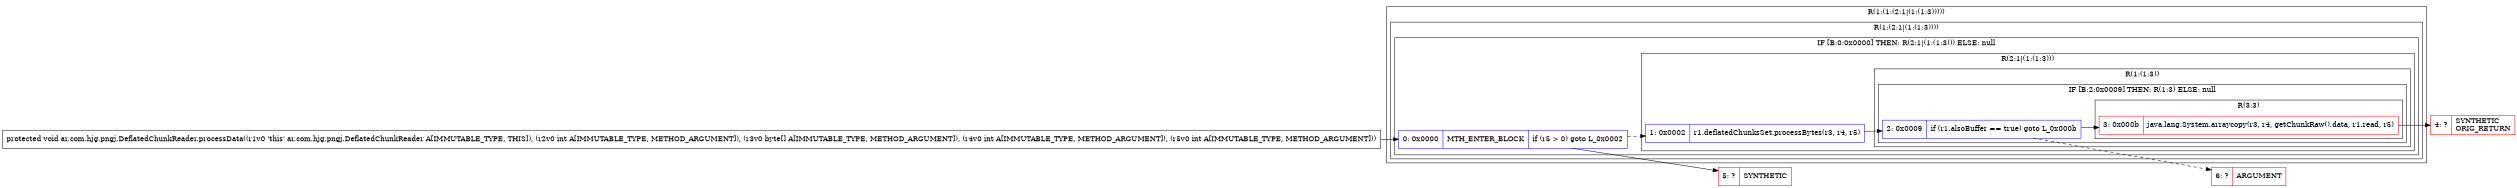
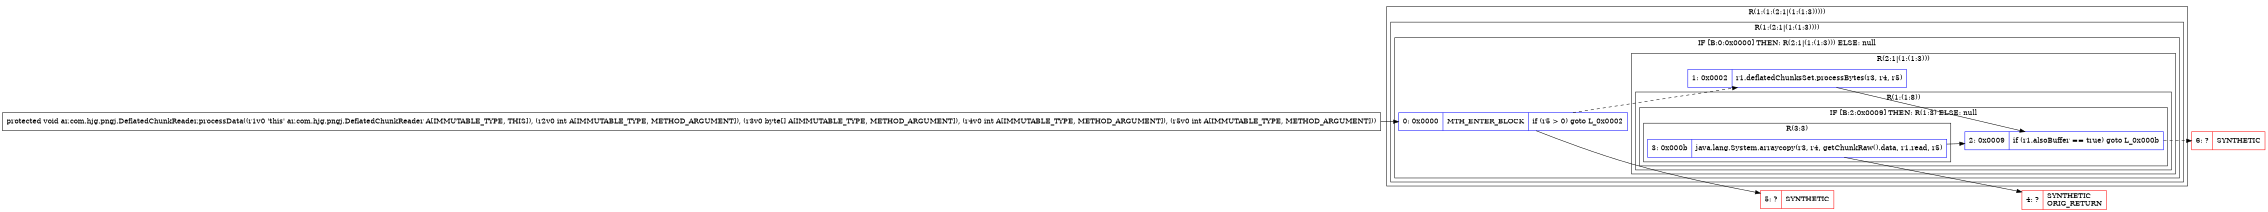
cluster "R(1:(1:3))": label "R(1:(1:3))" -> "R(1:(1:8))"
node "3: 0x000b": color red -> blue
edge "2: 0x0009" -> "3: 0x000b": reversed
node "6: ?": text "ARGUMENT" -> "SYNTHETIC"
